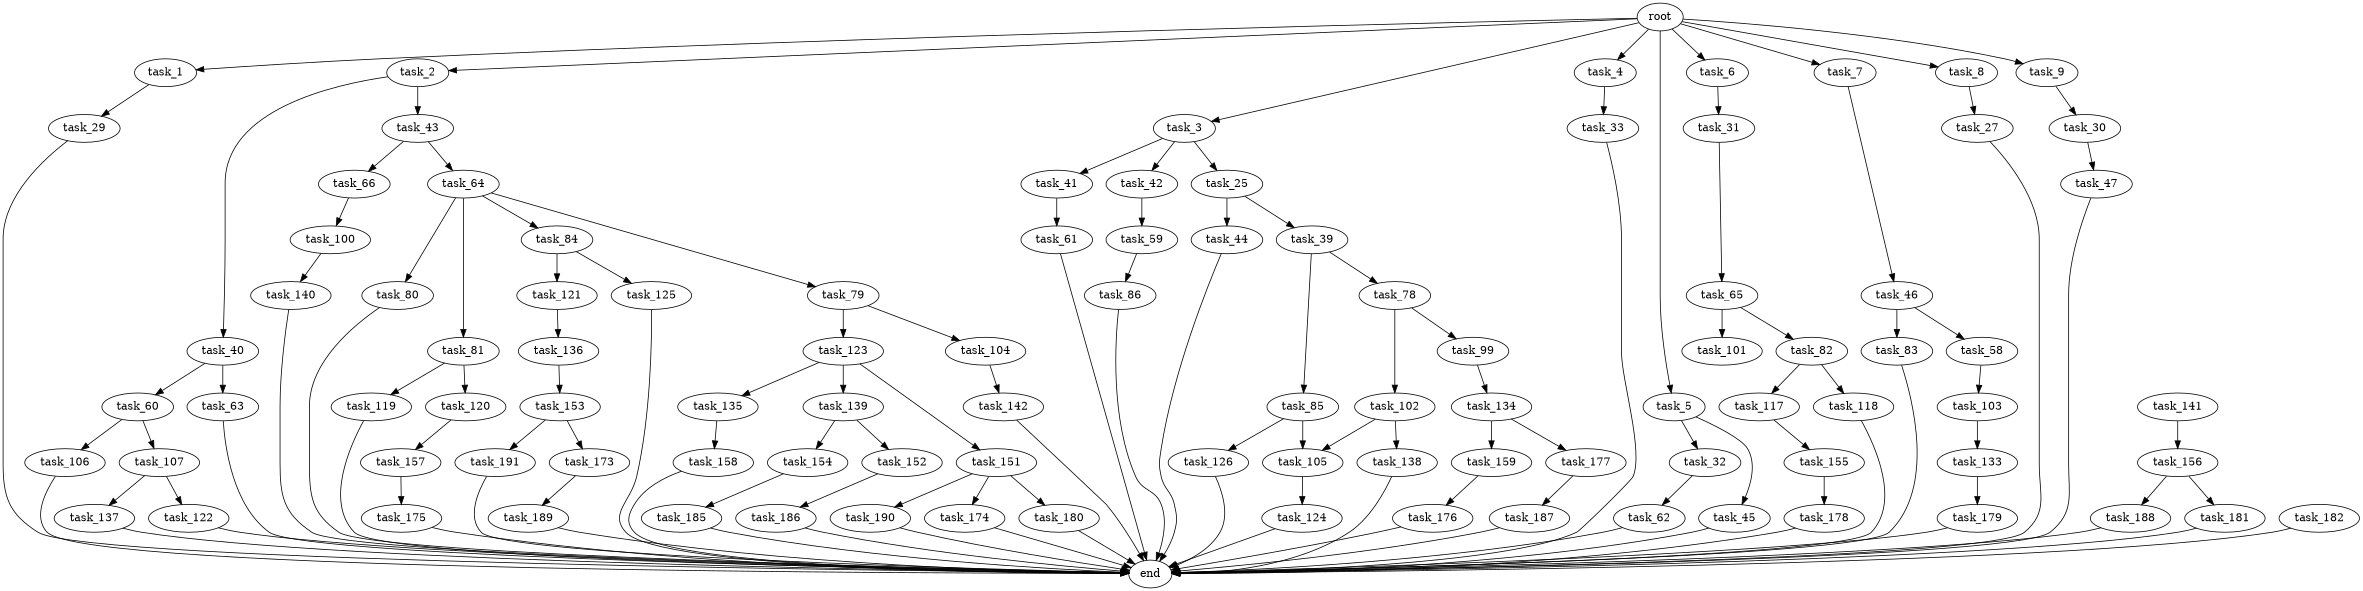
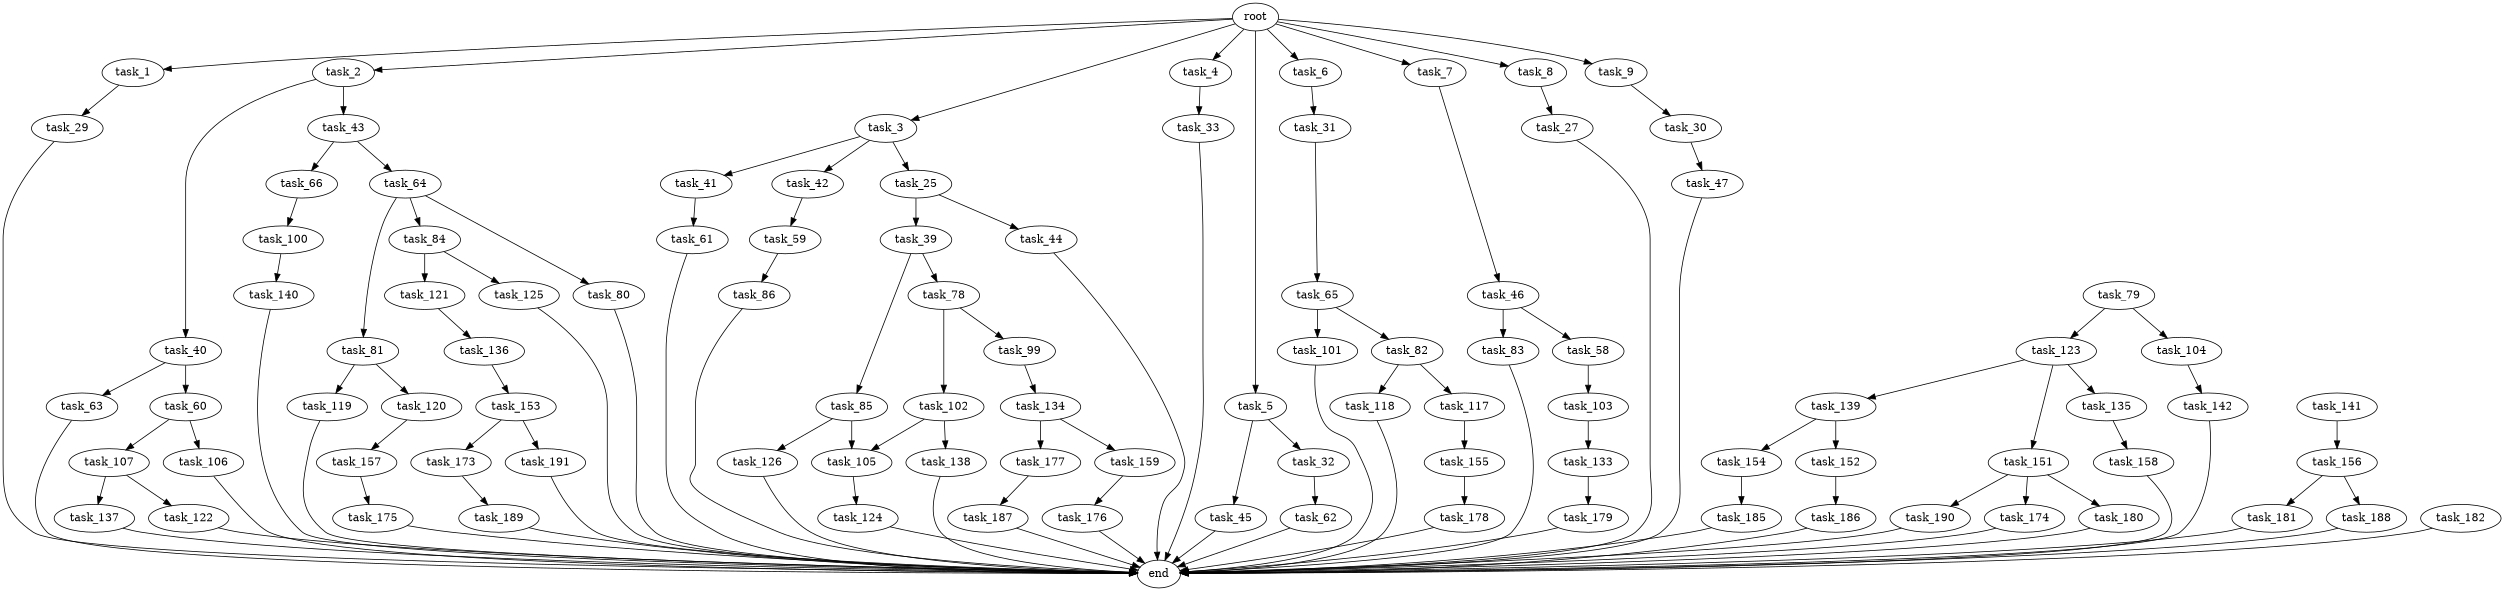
edge "task_64" -> "task_79": removed
edge "task_101" -> "end": added
